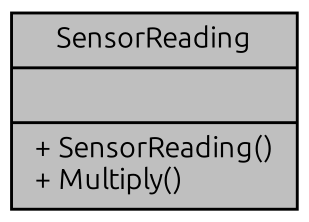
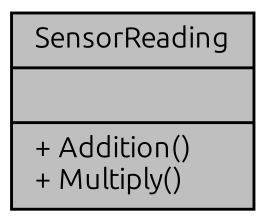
node "SensorReading": text "+ SensorReading()" -> "+ Addition()"
